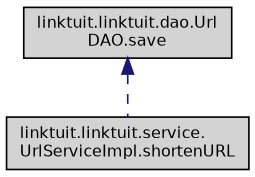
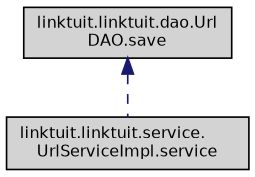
node "linktuit.linktuit.service. UrlServiceImpl.shortenURL": label "linktuit.linktuit.service. UrlServiceImpl.shortenURL" -> "linktuit.linktuit.service. UrlServiceImpl.service"
